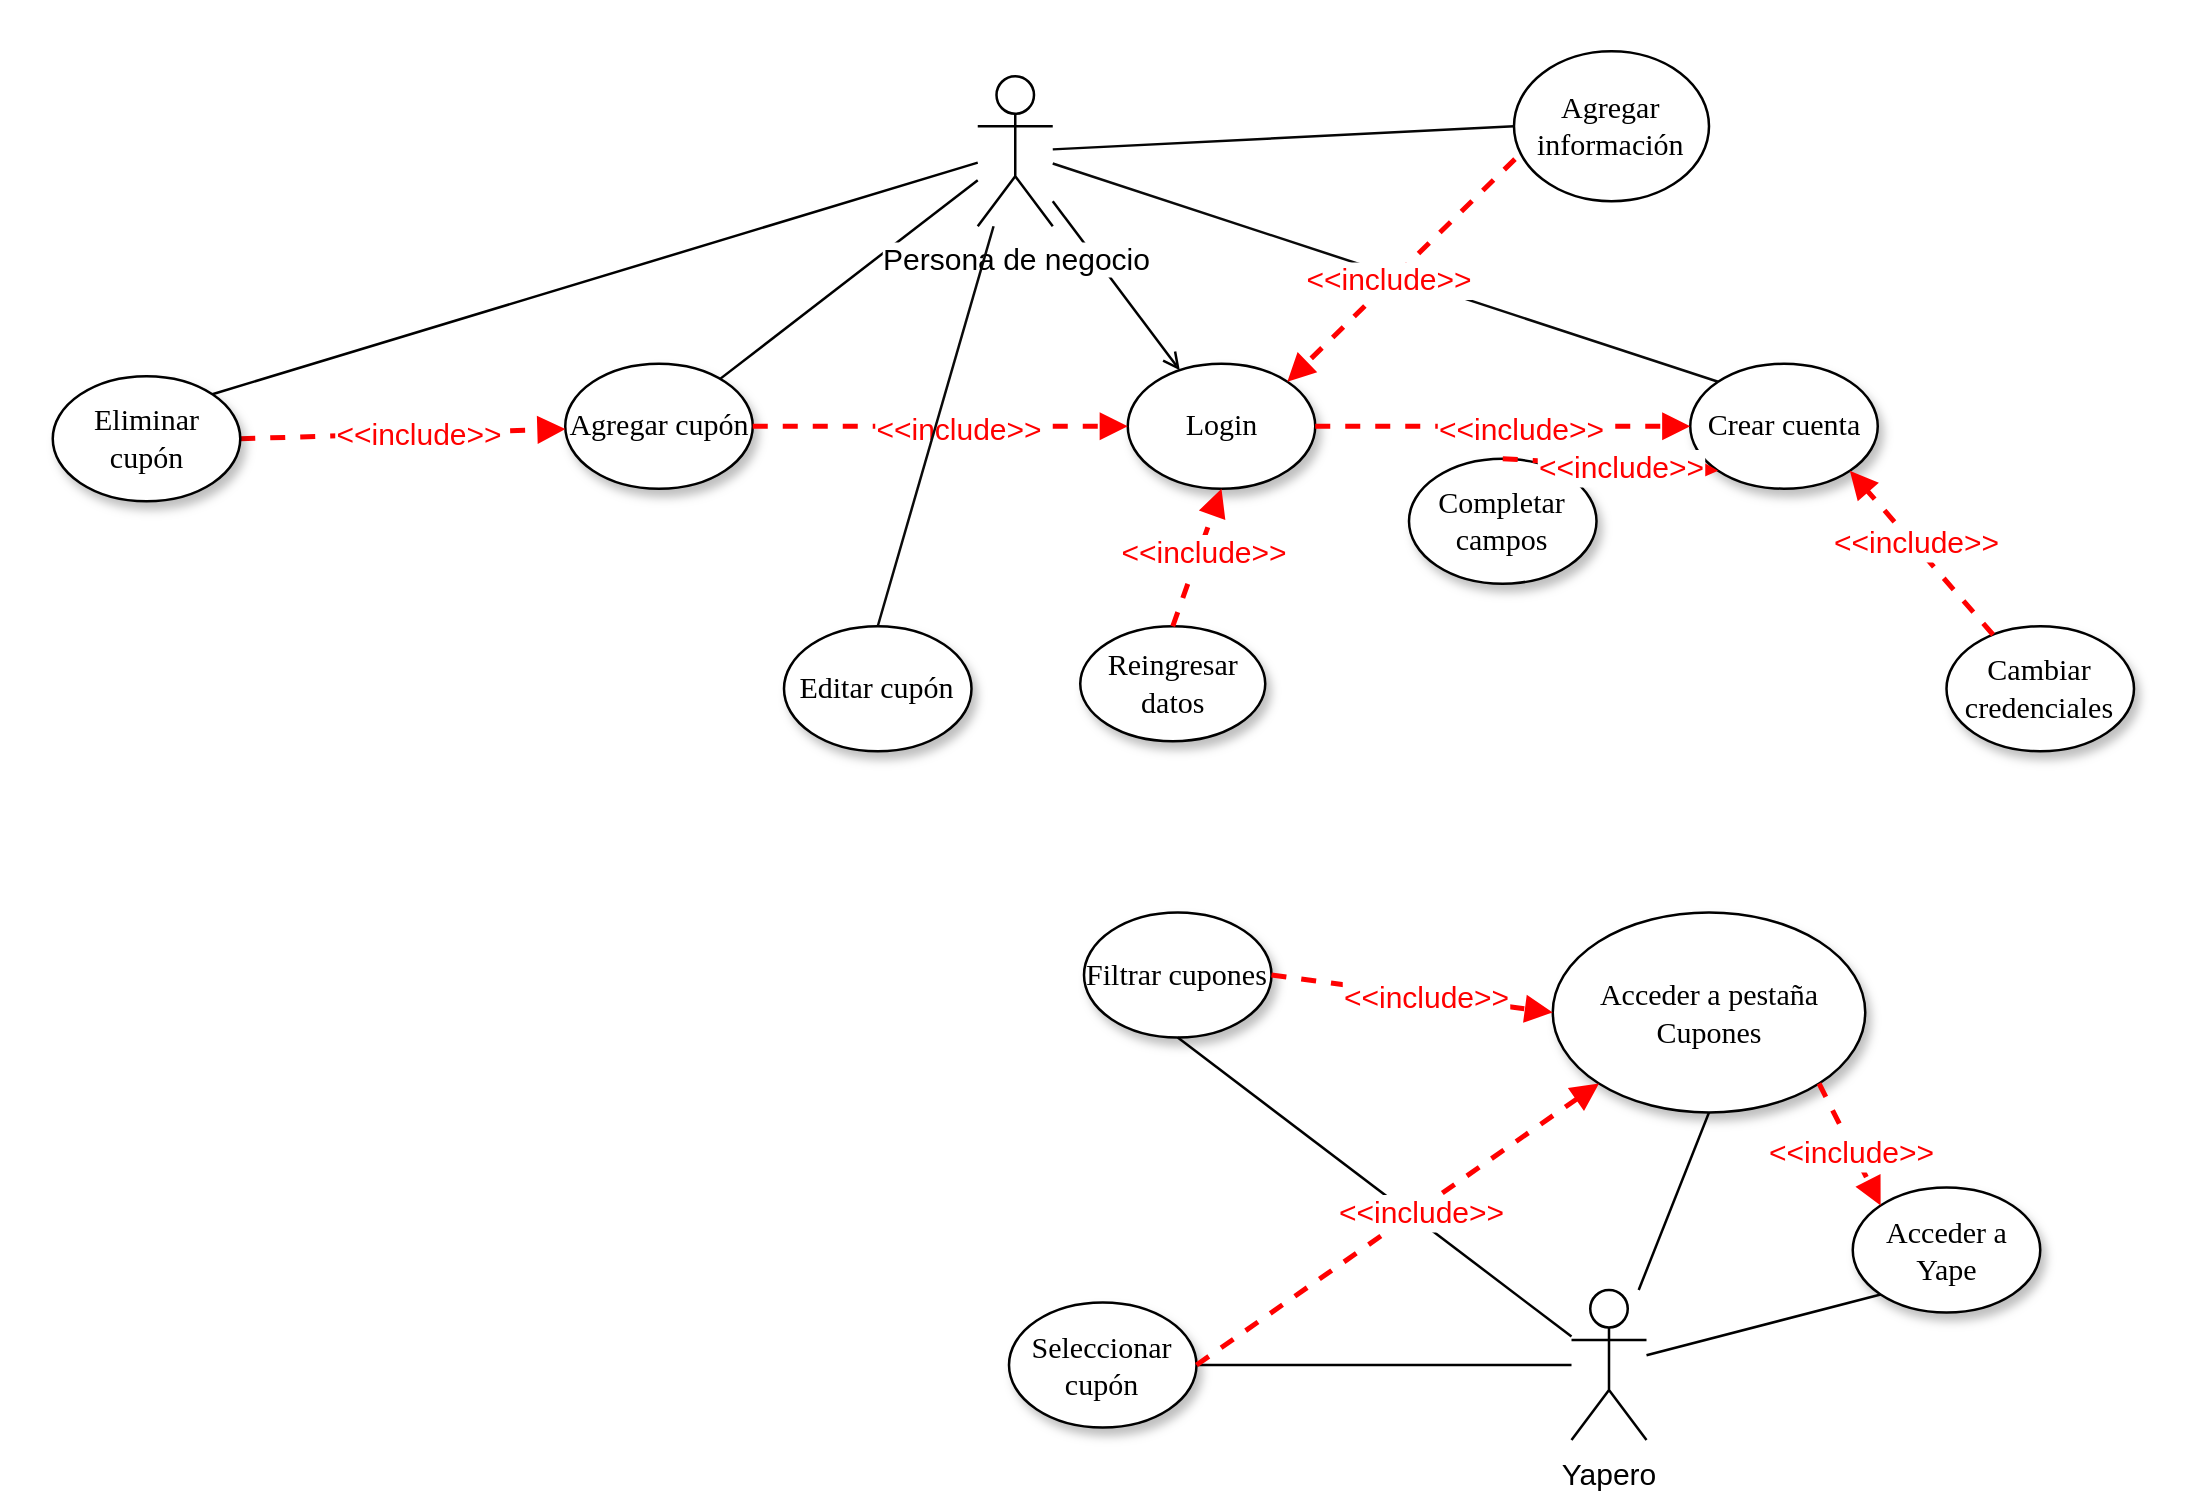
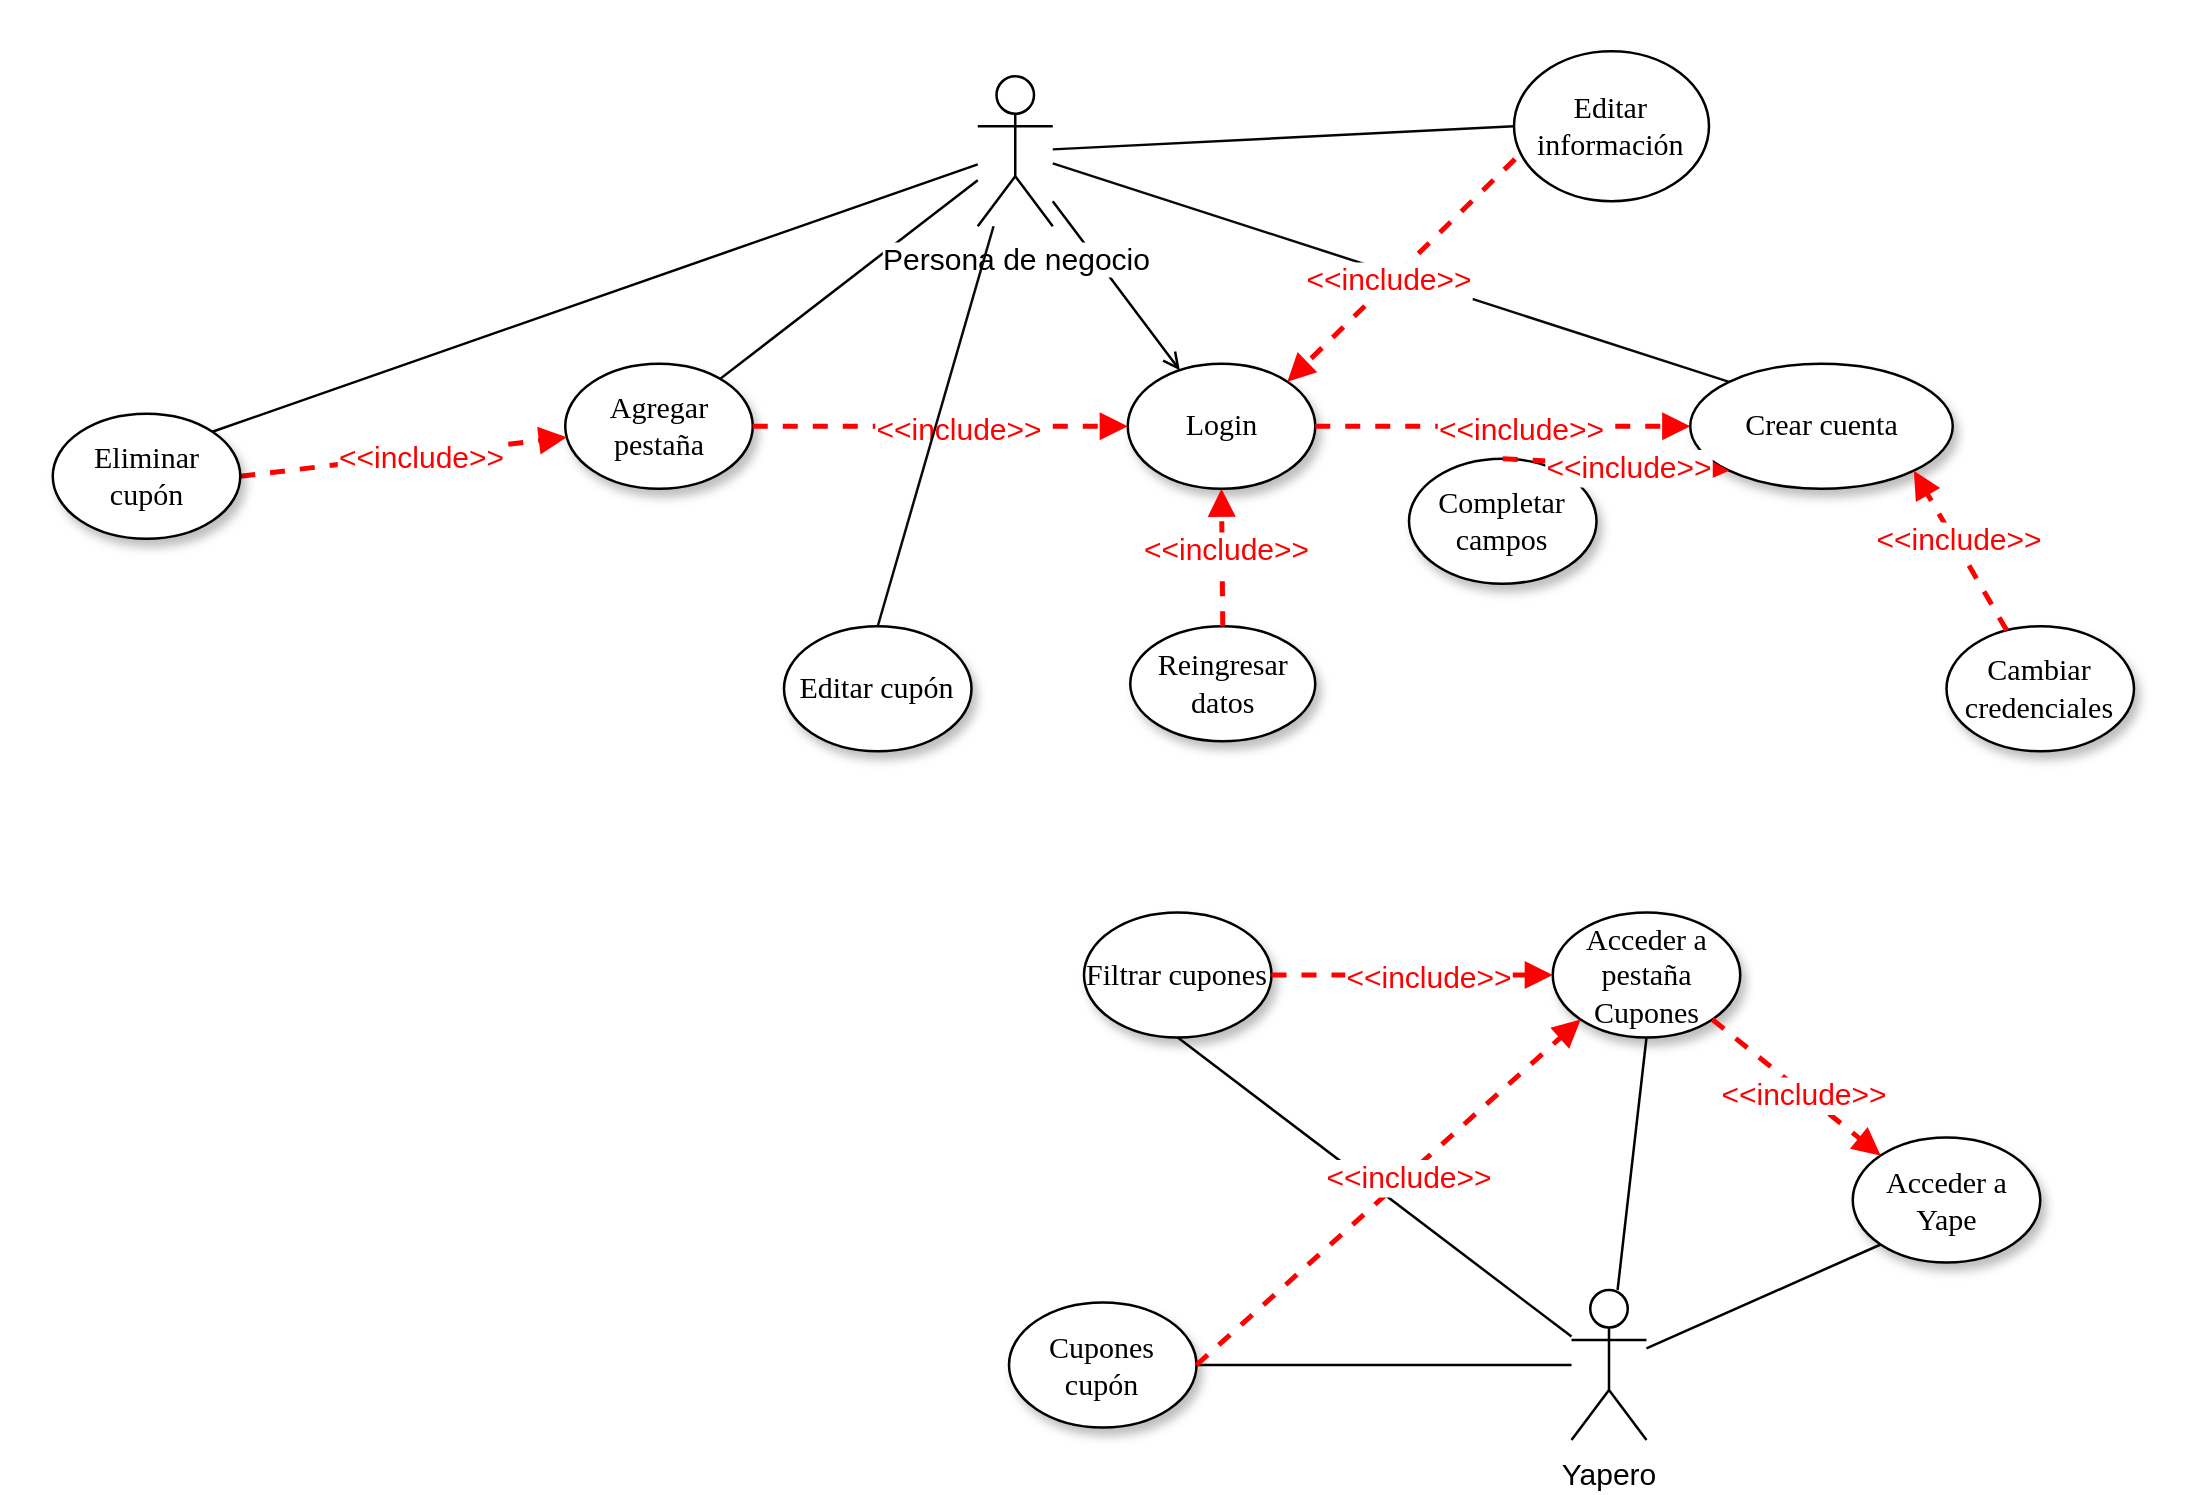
node "Agregar información": label "Agregar información" -> "Editar información"
node "Agregar cupón": label "Agregar cupón" -> "Agregar pestaña"
node "Crear cuenta": size 188x125 -> 263x125
node "Eliminar cupón": moved (146, 439) -> (146, 476)
node "Reingresar datos": moved (1173, 684) -> (1223, 684)
node "Acceder a pestaña Cupones": size 313x200 -> 188x125
node "Acceder a Yape": moved (1946, 1250) -> (1946, 1200)
node "Seleccionar cupón": label "Seleccionar cupón" -> "Cupones cupón"
